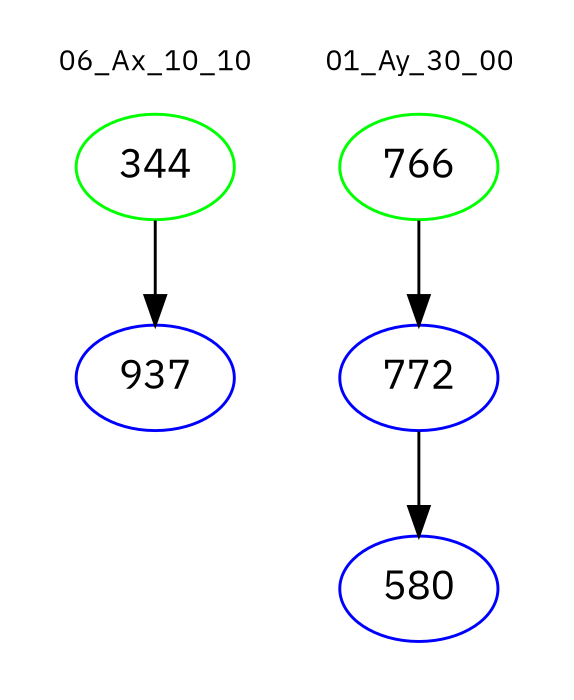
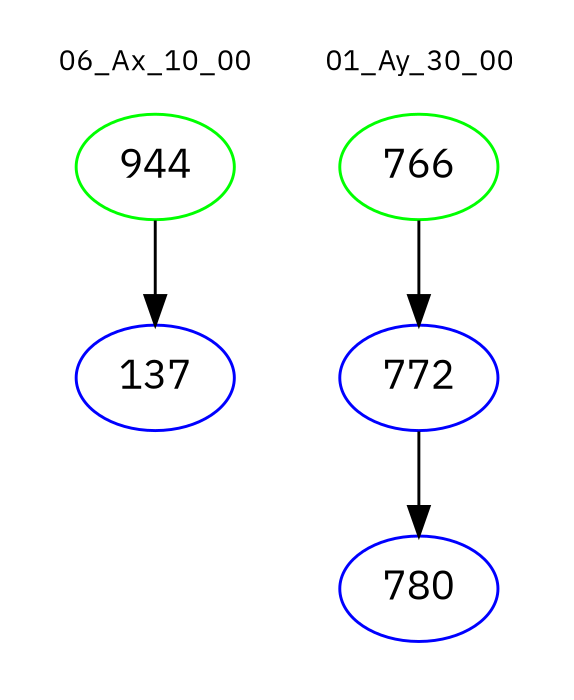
cluster "06_Ax_10_10": label "06_Ax_10_10" -> "06_Ax_10_00"
node "344": label "344" -> "944"
node "937": label "937" -> "137"
node "580": label "580" -> "780"
